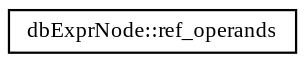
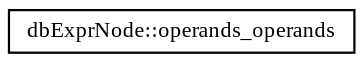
node "dbExprNode::ref_operands": label "dbExprNode::ref_operands" -> "dbExprNode::operands_operands"
